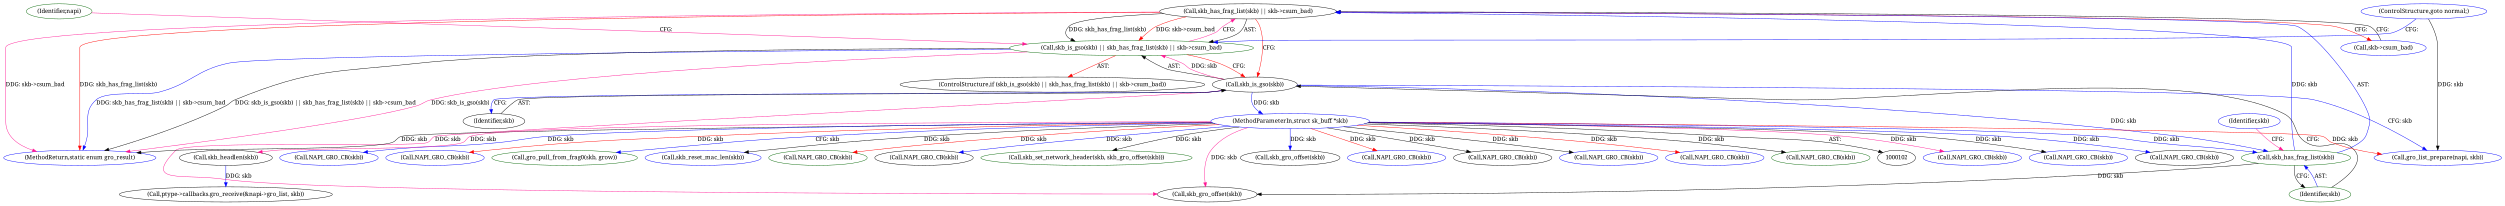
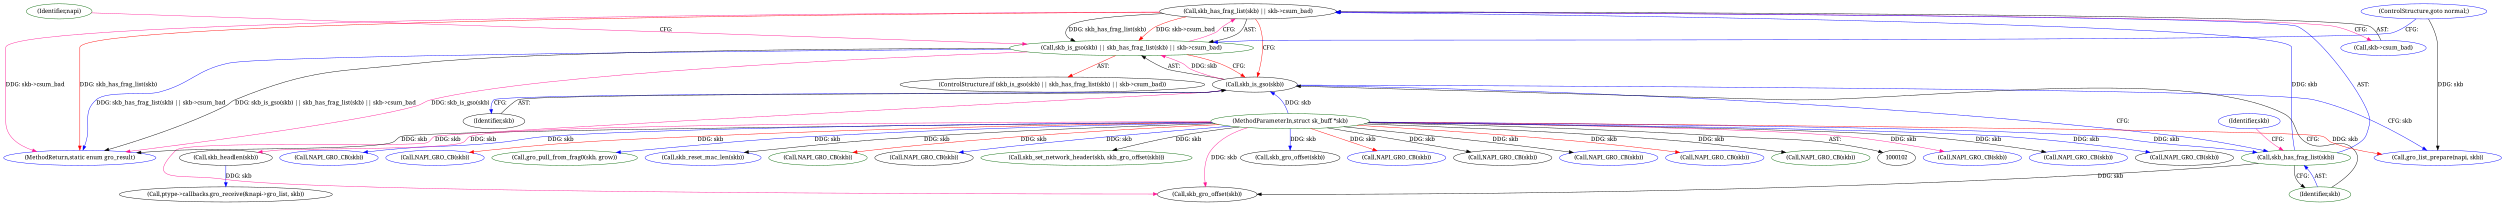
edge "(Call,skb_has_frag_list(skb) || skb->csum_bad)" -> "(Call,skb->csum_bad)": color red -> deeppink
edge "(Call,skb->csum_bad)" -> "(Call,skb_has_frag_list(skb) || skb->csum_bad)": label "CFG: " -> "AST: "
edge "(Call,skb_is_gso(skb))" -> "(MethodParameterIn,struct sk_buff *skb)": reversed
node "(MethodParameterIn,struct sk_buff *skb)": color blue -> darkgreen
edge "(Call,skb_is_gso(skb))" -> "(Call,skb_has_frag_list(skb))": label "DDG: skb" -> "CFG: "
edge "(MethodParameterIn,struct sk_buff *skb)" -> "(Call,gro_pull_from_frag0(skb, grow))": label "CFG: skb" -> "DDG: skb"
